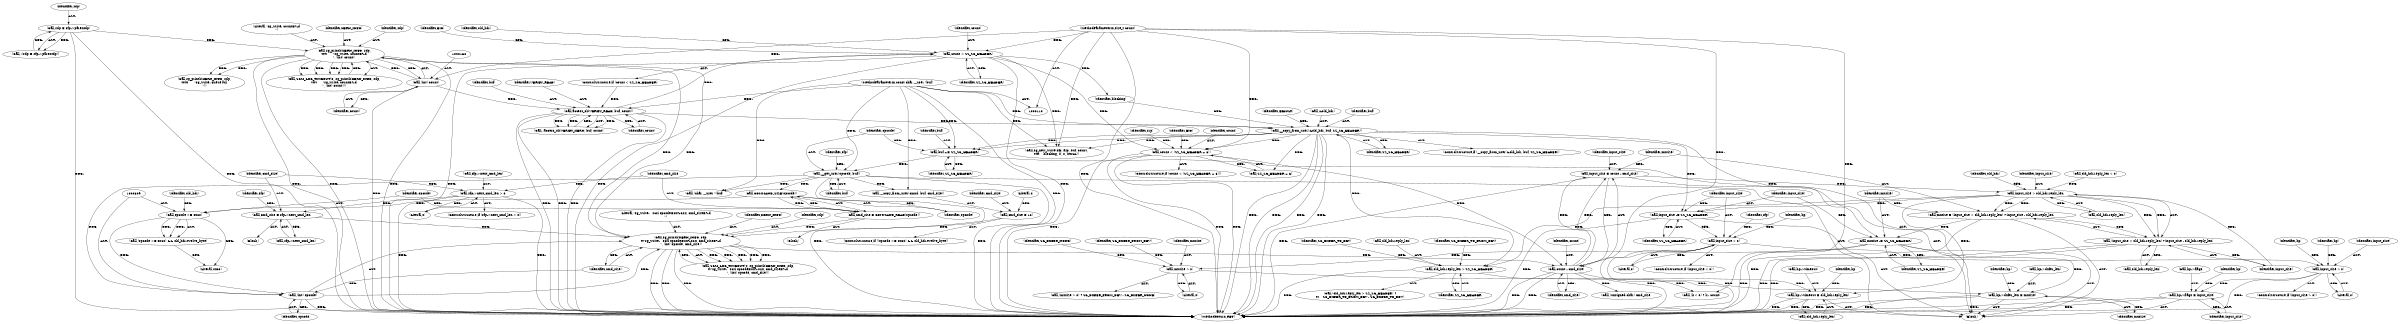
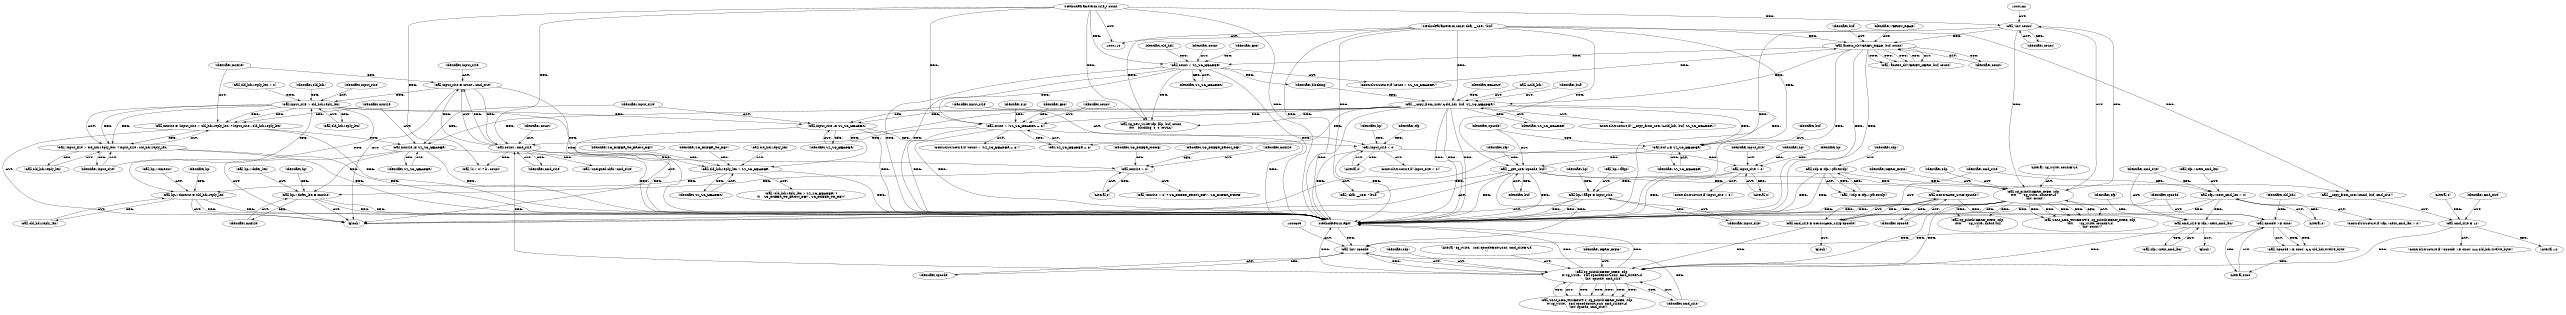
edge "(Literal,4)" -> "(Call,cmd_size = 12)": label "CFG: " -> "DDG: "
edge "1000309" -> "(Call,opcode >= 0xc0)": now "(Literal,0xc0)" -> "(Call,opcode >= 0xc0)"
node "(Call,cmd_size = COMMAND_READ(opcode))": label "(Call,cmd_size = COMMAND_READ(opcode))" -> "(Call,cmd_size = COMMAND_SIZE(opcode))"
node "(Literal,12)": added
edge "(Call,(int) opcode)" -> "(MethodReturn,RET)": reversed
